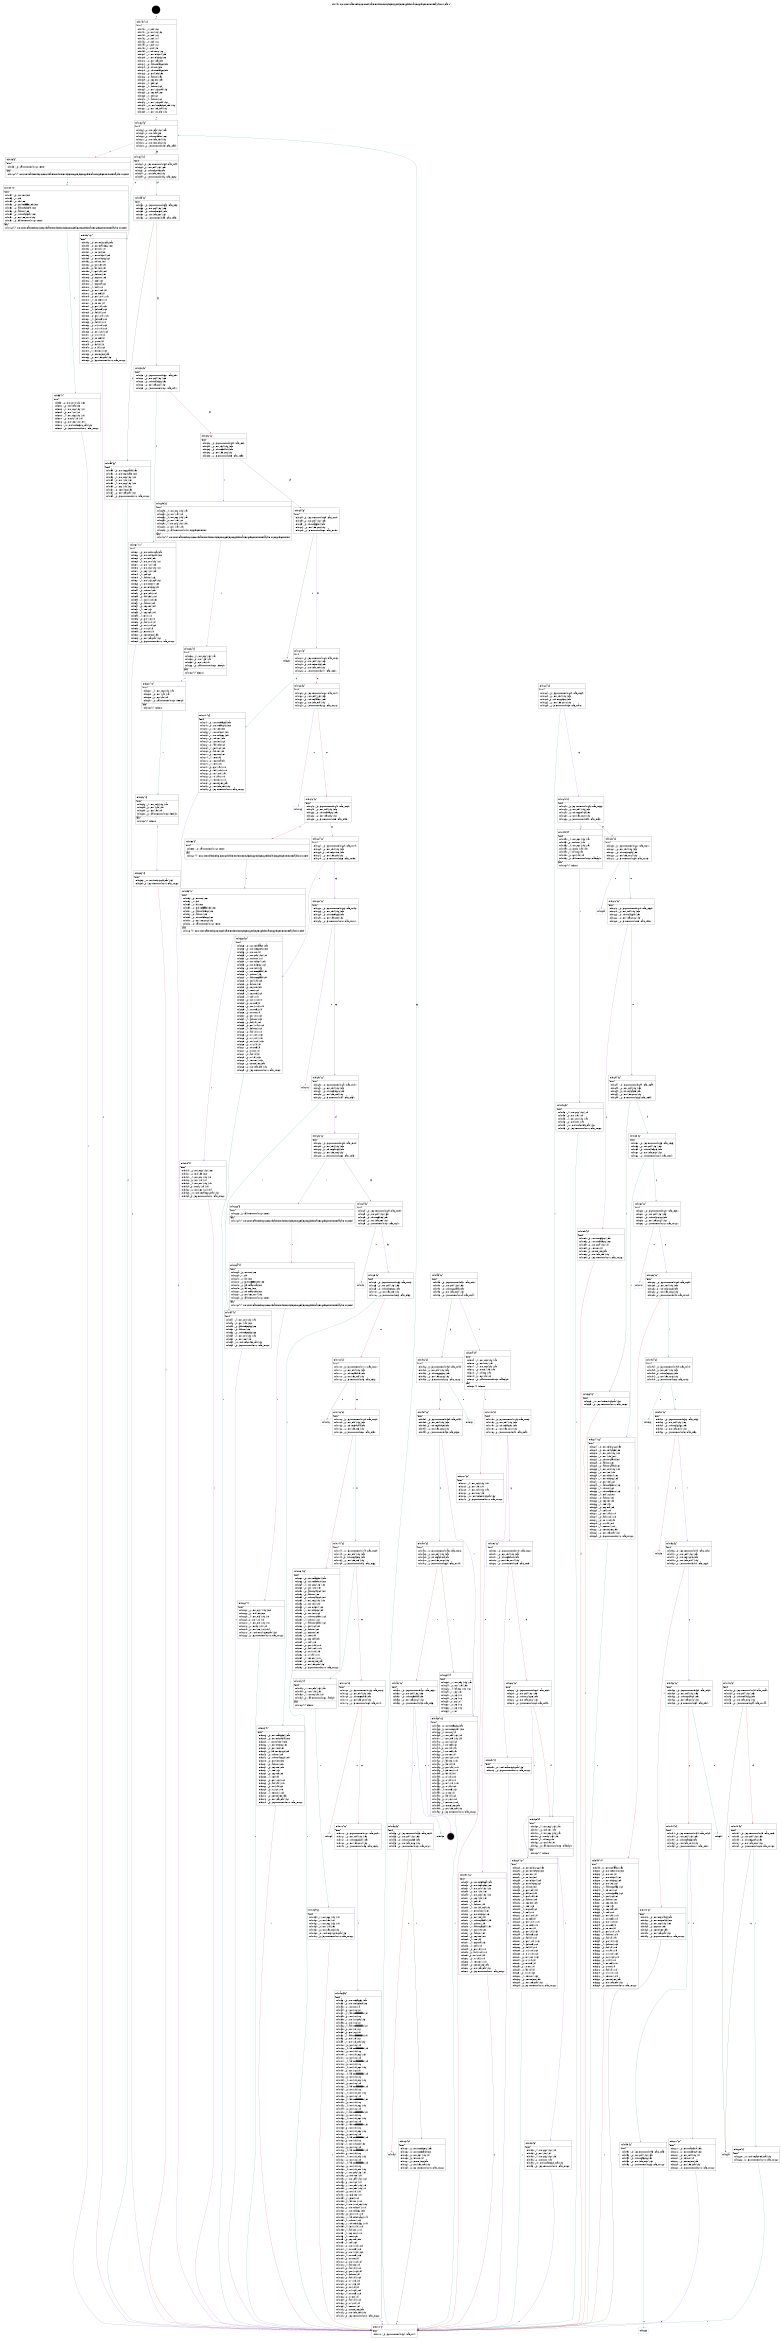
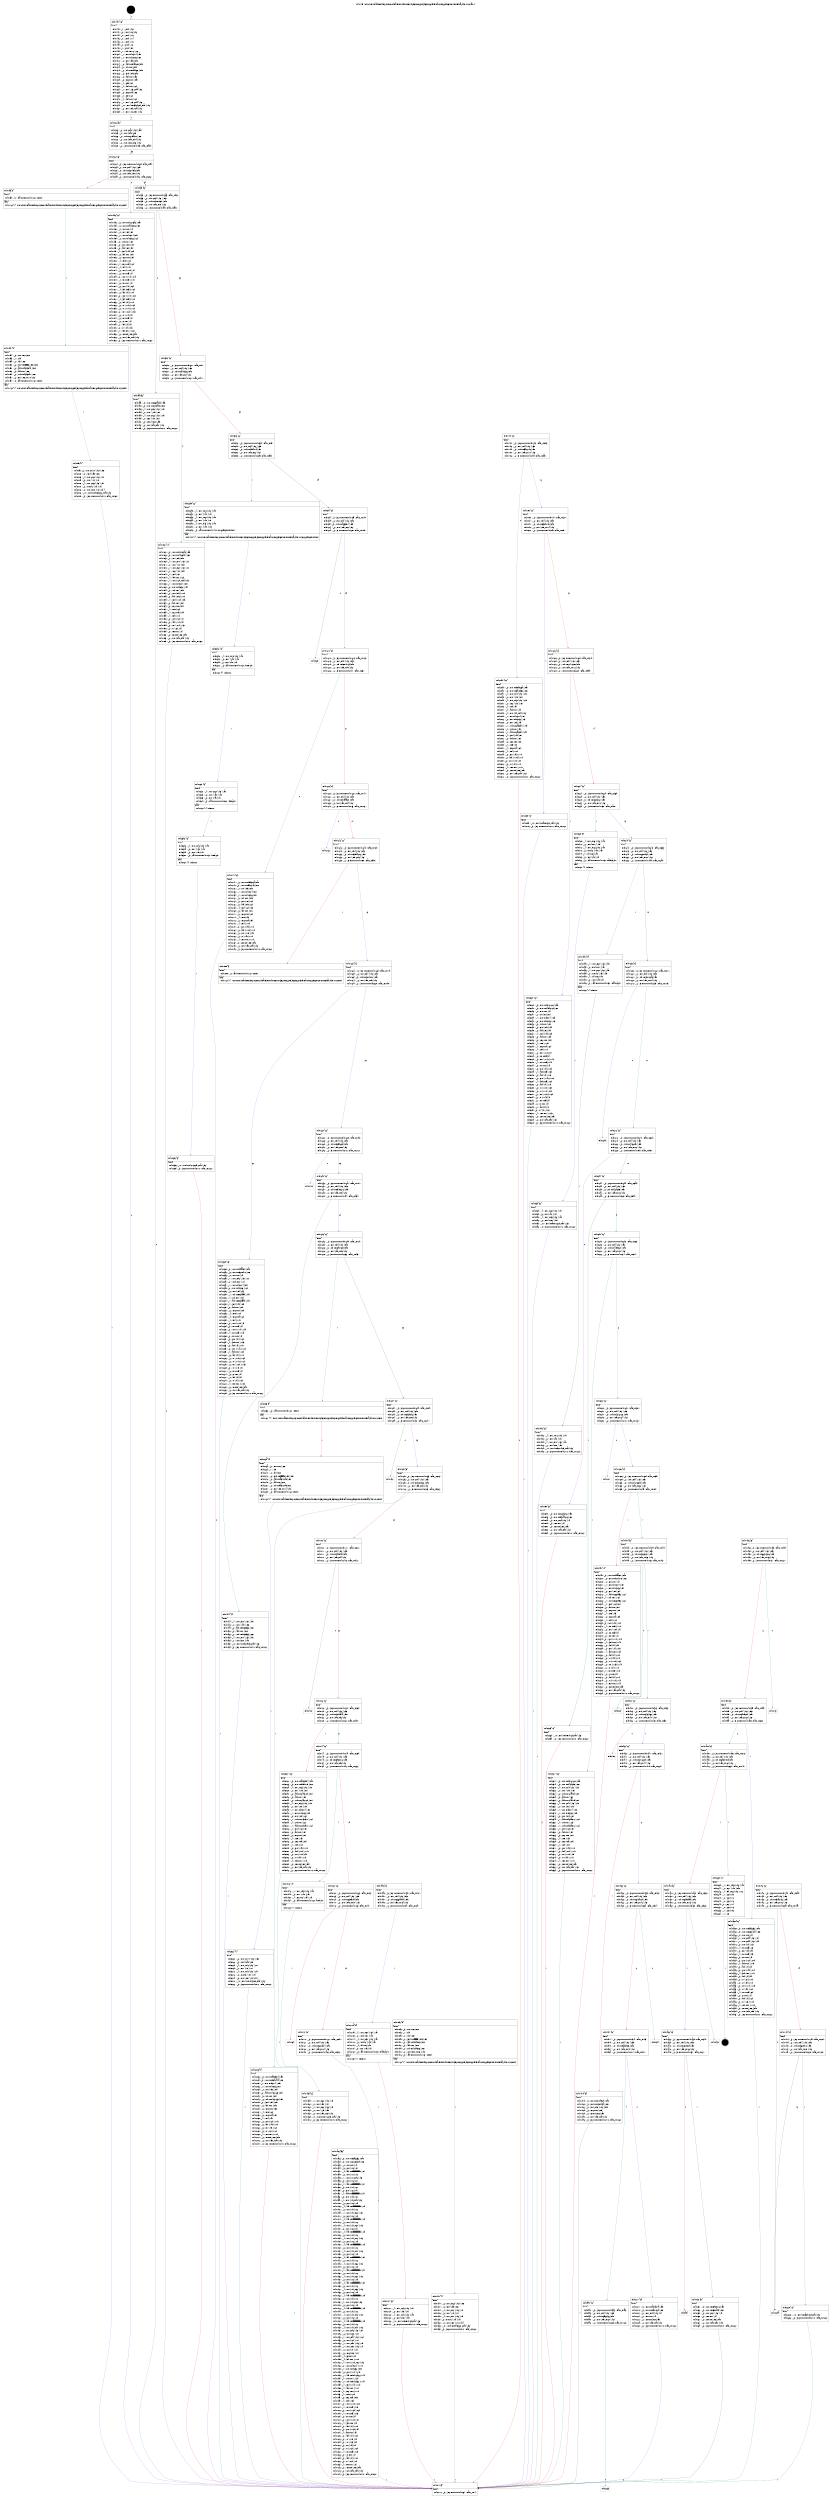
edge "0x401564 [32]" -> "0x401fcf [5]": now "0x401584 [28]" -> "0x401fcf [5]"
edge "0x401eee [5]" -> "0x401ef3 [40]": removed, label "1"
edge "0x401664 [28]" -> "0x40258e [160]": label " 1" -> " 32"
edge "0x40277c [5]" -> "0x401564 [32]": removed, label "36"
edge "0x4019ac [28]" -> "0x4019c8 [28]": removed, label "3"
edge "0x401808 [28]" -> "0x401f6e [29]": now "0x401808 [28]" -> "0x401824 [28]"
